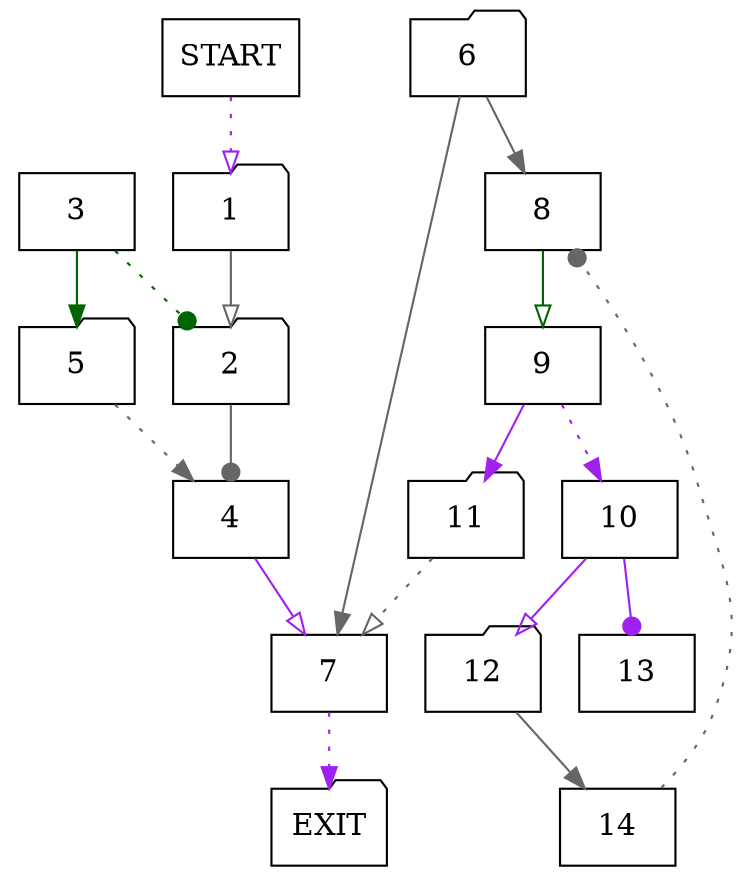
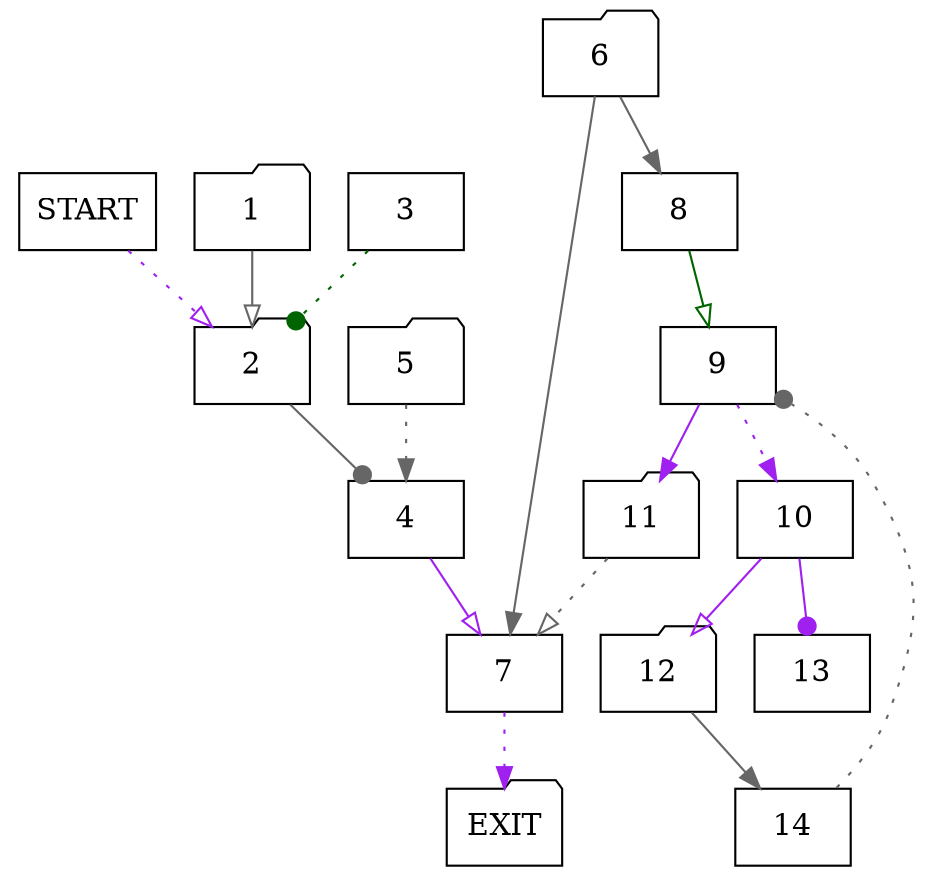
edge "START" -> "1": now "START" -> "2"
edge "3" -> "5": removed
edge "14" -> "8": now "14" -> "9"
